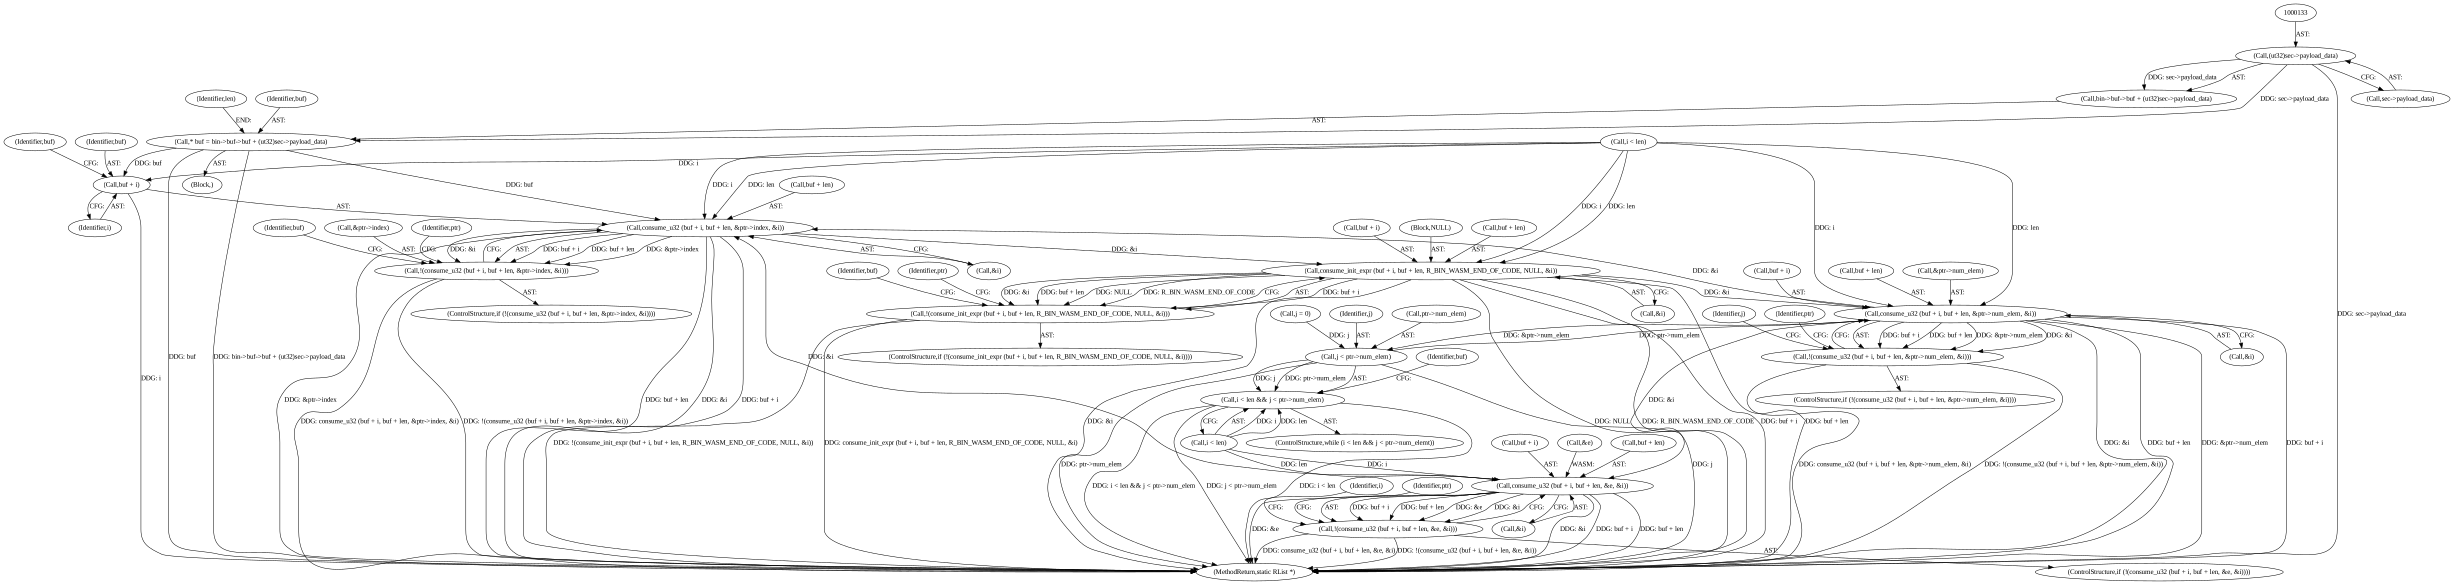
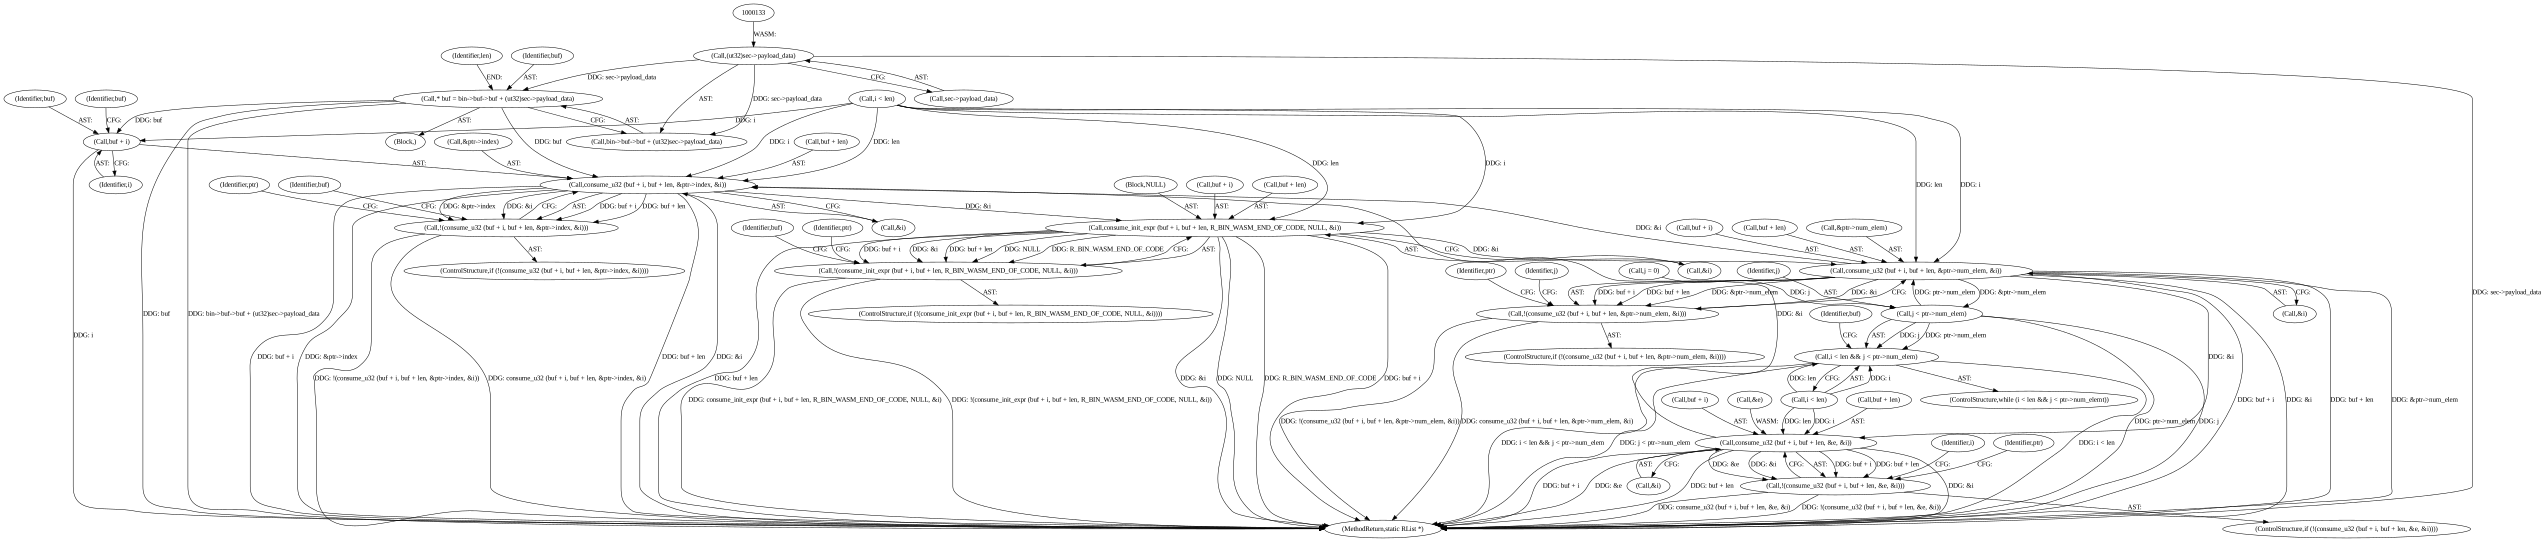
edge "1000133" -> "(Call,(ut32)sec->payload_data)": label "AST: " -> "WASM: "
edge "(Call,* buf = bin->buf->buf + (ut32)sec->payload_data)" -> "(Call,bin->buf->buf + (ut32)sec->payload_data)": added, label "CFG:"
edge "(Call,&ptr->index)" -> "(Call,!(consume_u32 (buf + i, buf + len, &ptr->index, &i)))": now "(Call,&ptr->index)" -> "(Call,consume_u32 (buf + i, buf + len, &ptr->index, &i))"
node "(Call,ptr->num_elem)": removed
